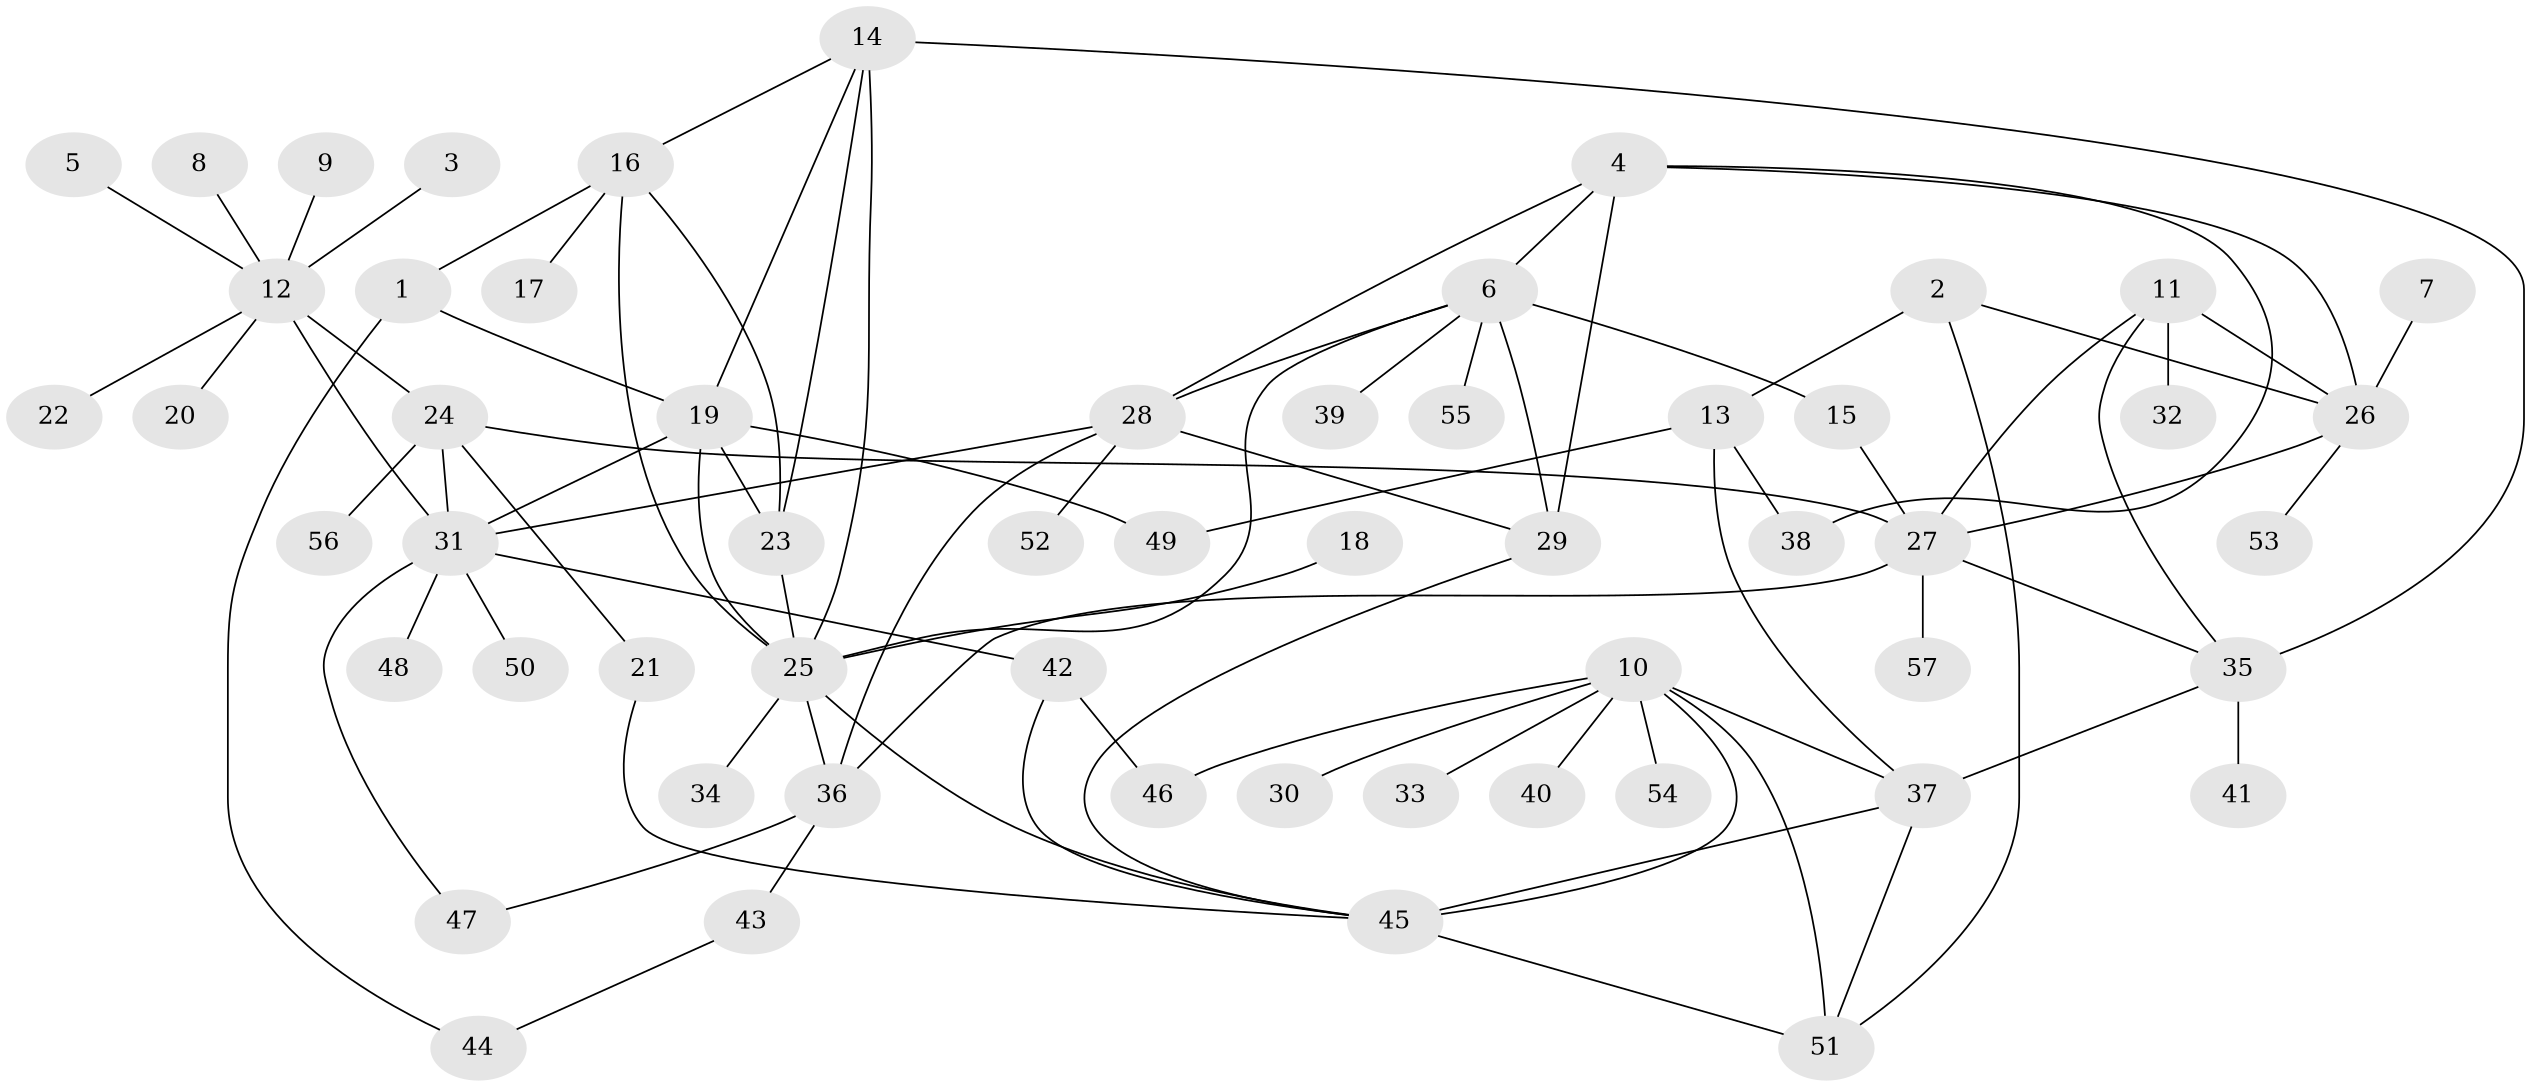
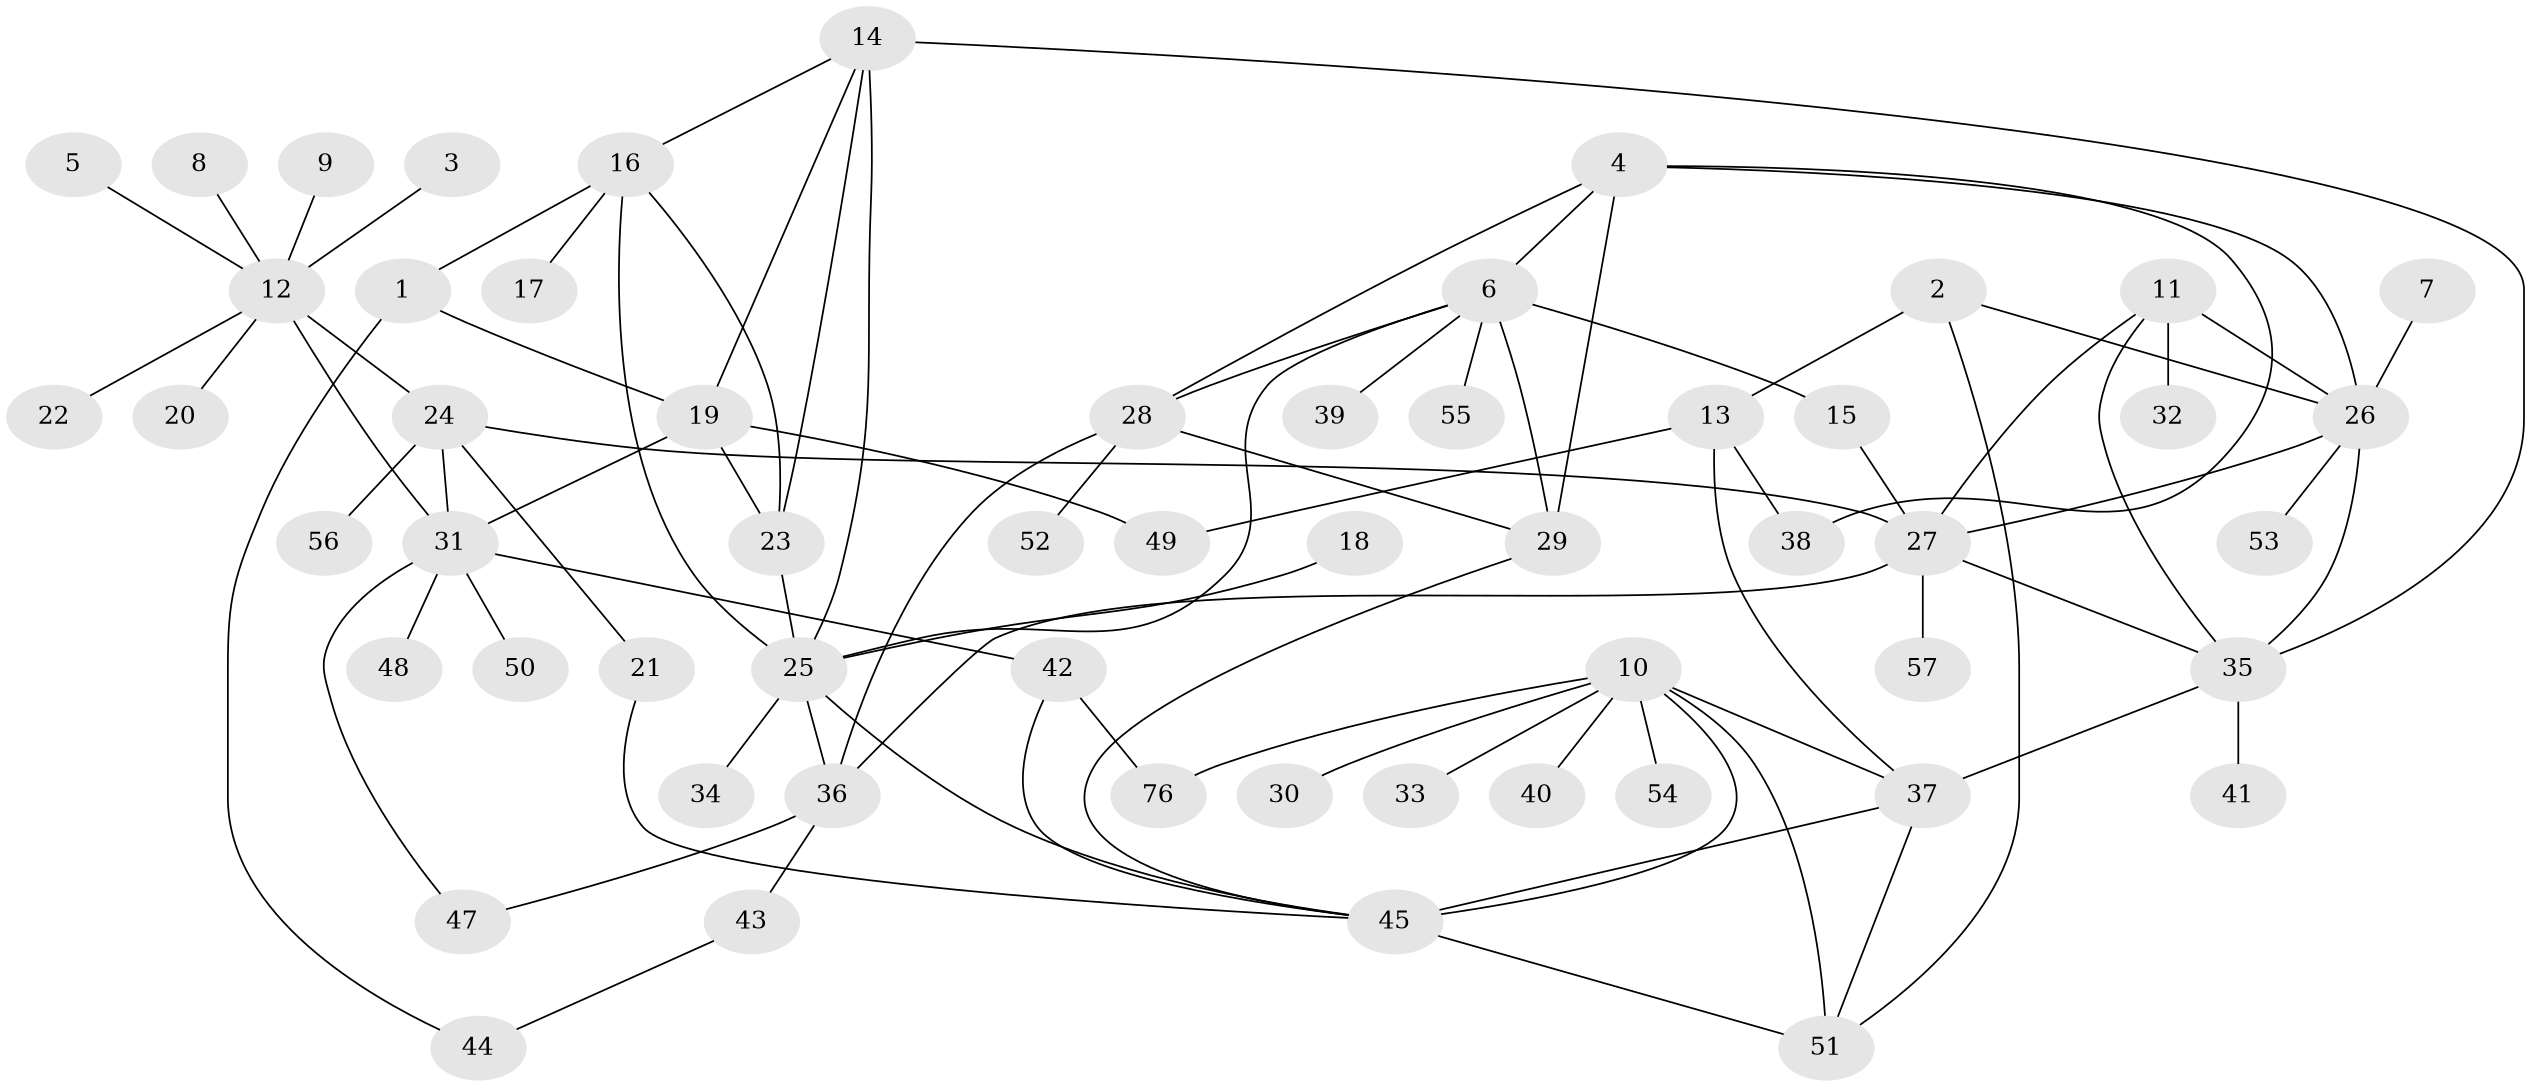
edge "28" -- "31": removed
edge "19" -- "25": removed
edge "26" -- "35": added
node "46": label "46" -> "76"
